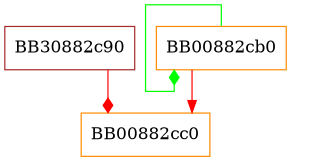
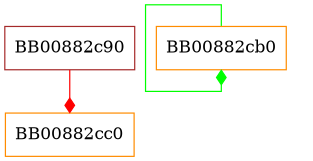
node "BB30882c90": label "BB30882c90" -> "BB00882c90"
edge "BB00882cb0" -> "BB00882cc0": removed
